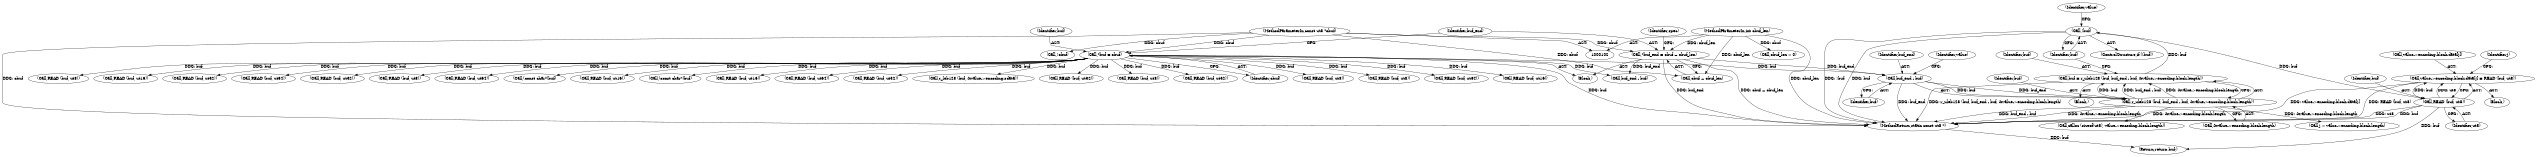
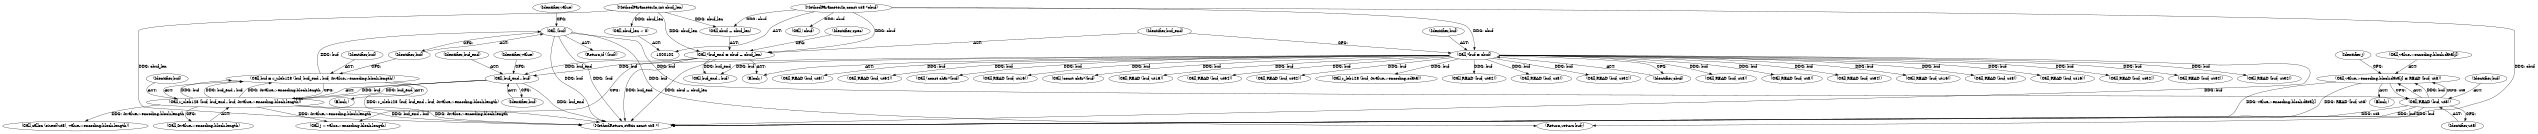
edge "(MethodParameterIn,int obuf_len)" -> "1000102": now "(Call,obuf_len < 0)" -> "1000102"
edge "(MethodParameterIn,int obuf_len)" -> "(Call,obuf_len < 0)": label "DDG: obuf" -> "DDG: obuf_len"
node "(ControlStructure,if (!buf))": label "(ControlStructure,if (!buf))" -> "(Return,if (!buf))"
edge "(Call,*buf_end = obuf + obuf_len)" -> "(Call,obuf + obuf_len)": now "(Call,*buf_end = obuf + obuf_len)" -> "(Call,j < value->encoding.block.length)"
edge "(MethodReturn,static const ut8 *)" -> "(Return,return buf;)": now "(Call,!buf)" -> "(Return,return buf;)"
